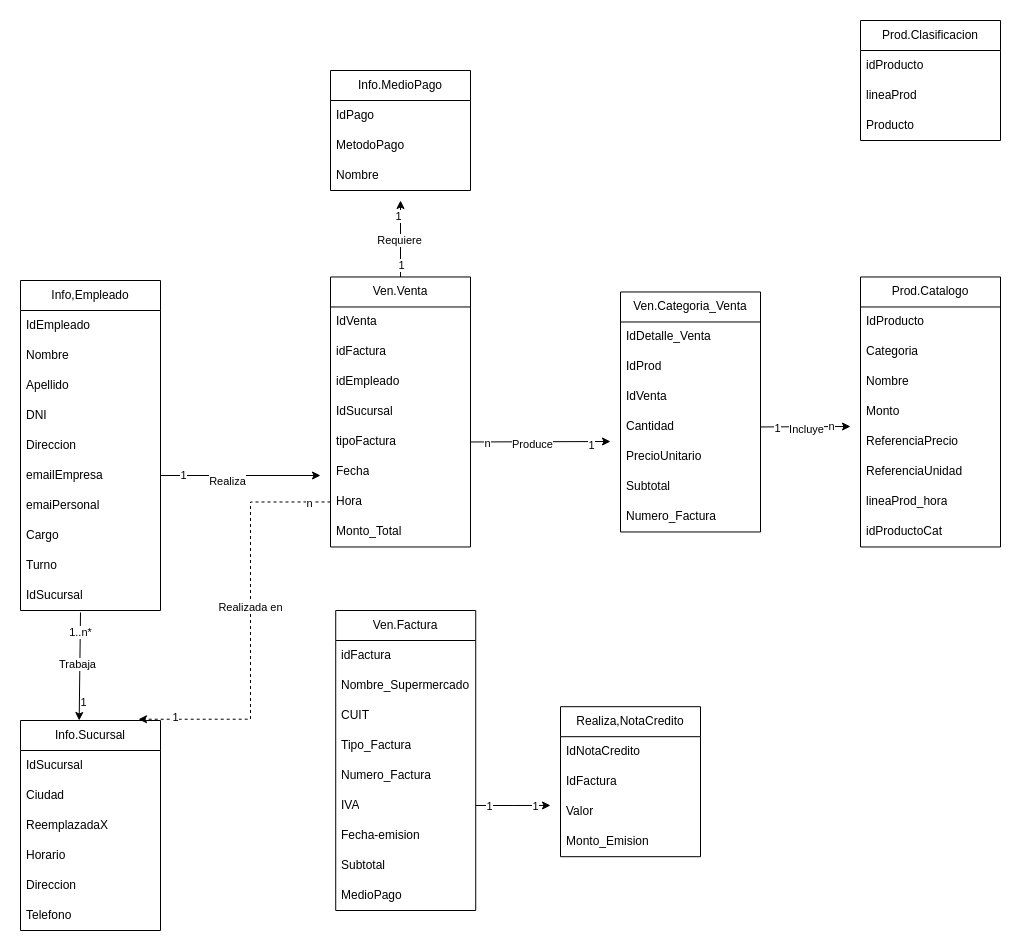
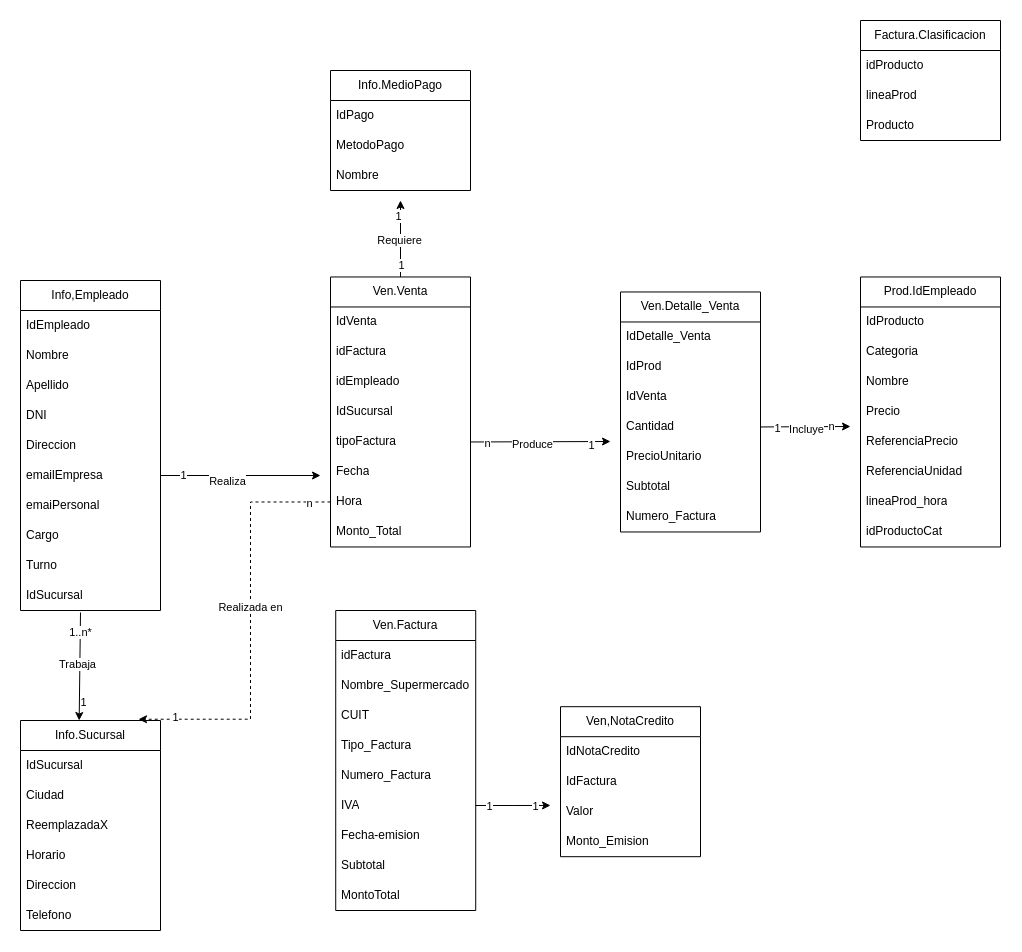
node "Prod.Clasificacion": label "Prod.Clasificacion" -> "Factura.Clasificacion"
node "Prod.Catalogo": label "Prod.Catalogo" -> "Prod.IdEmpleado"
node "Ven.Categoria_Venta": label "Ven.Categoria_Venta" -> "Ven.Detalle_Venta"
node "Monto": label "Monto" -> "Precio"
node "Realiza,NotaCredito": label "Realiza,NotaCredito" -> "Ven,NotaCredito"
node "MedioPago": label "MedioPago" -> "MontoTotal"
